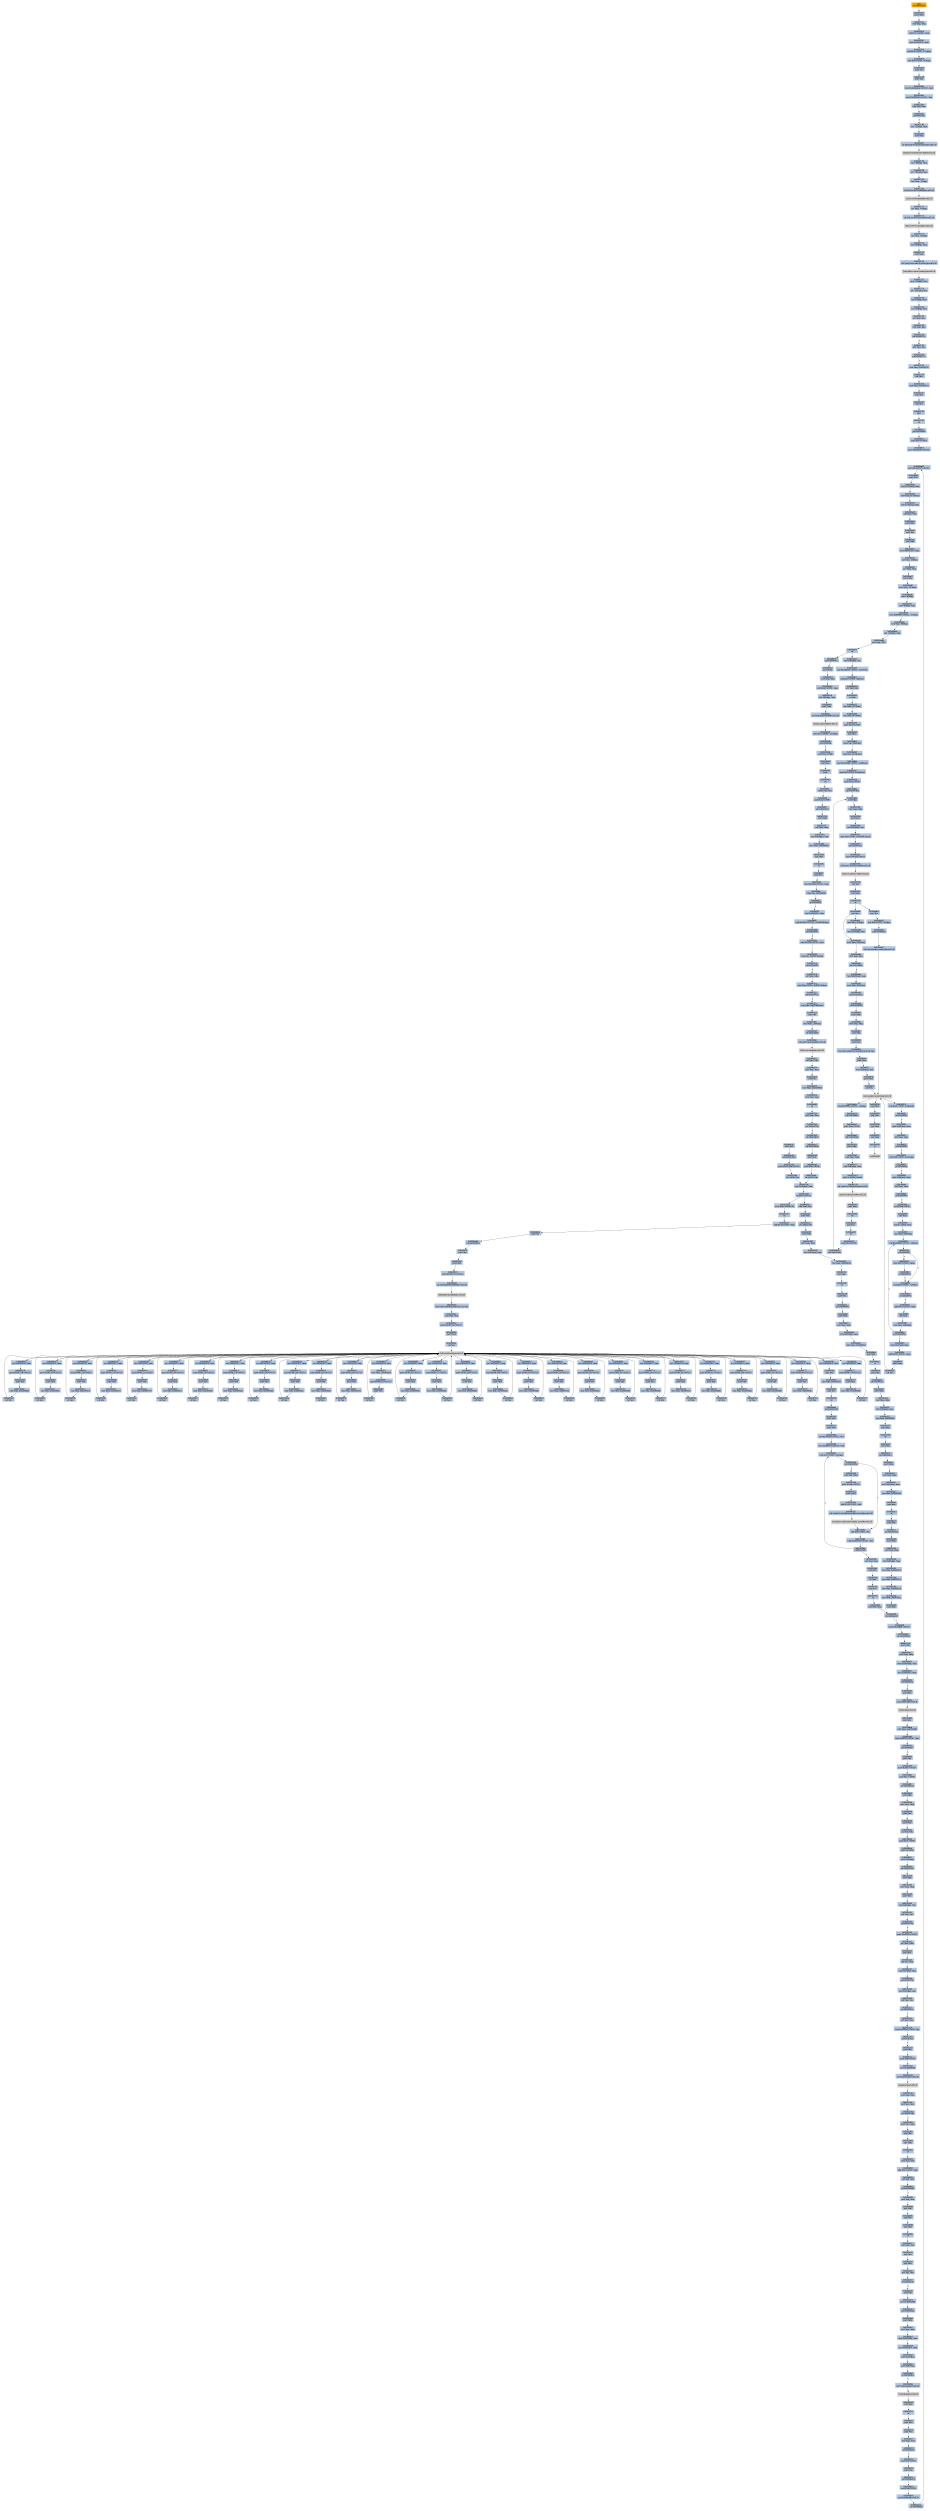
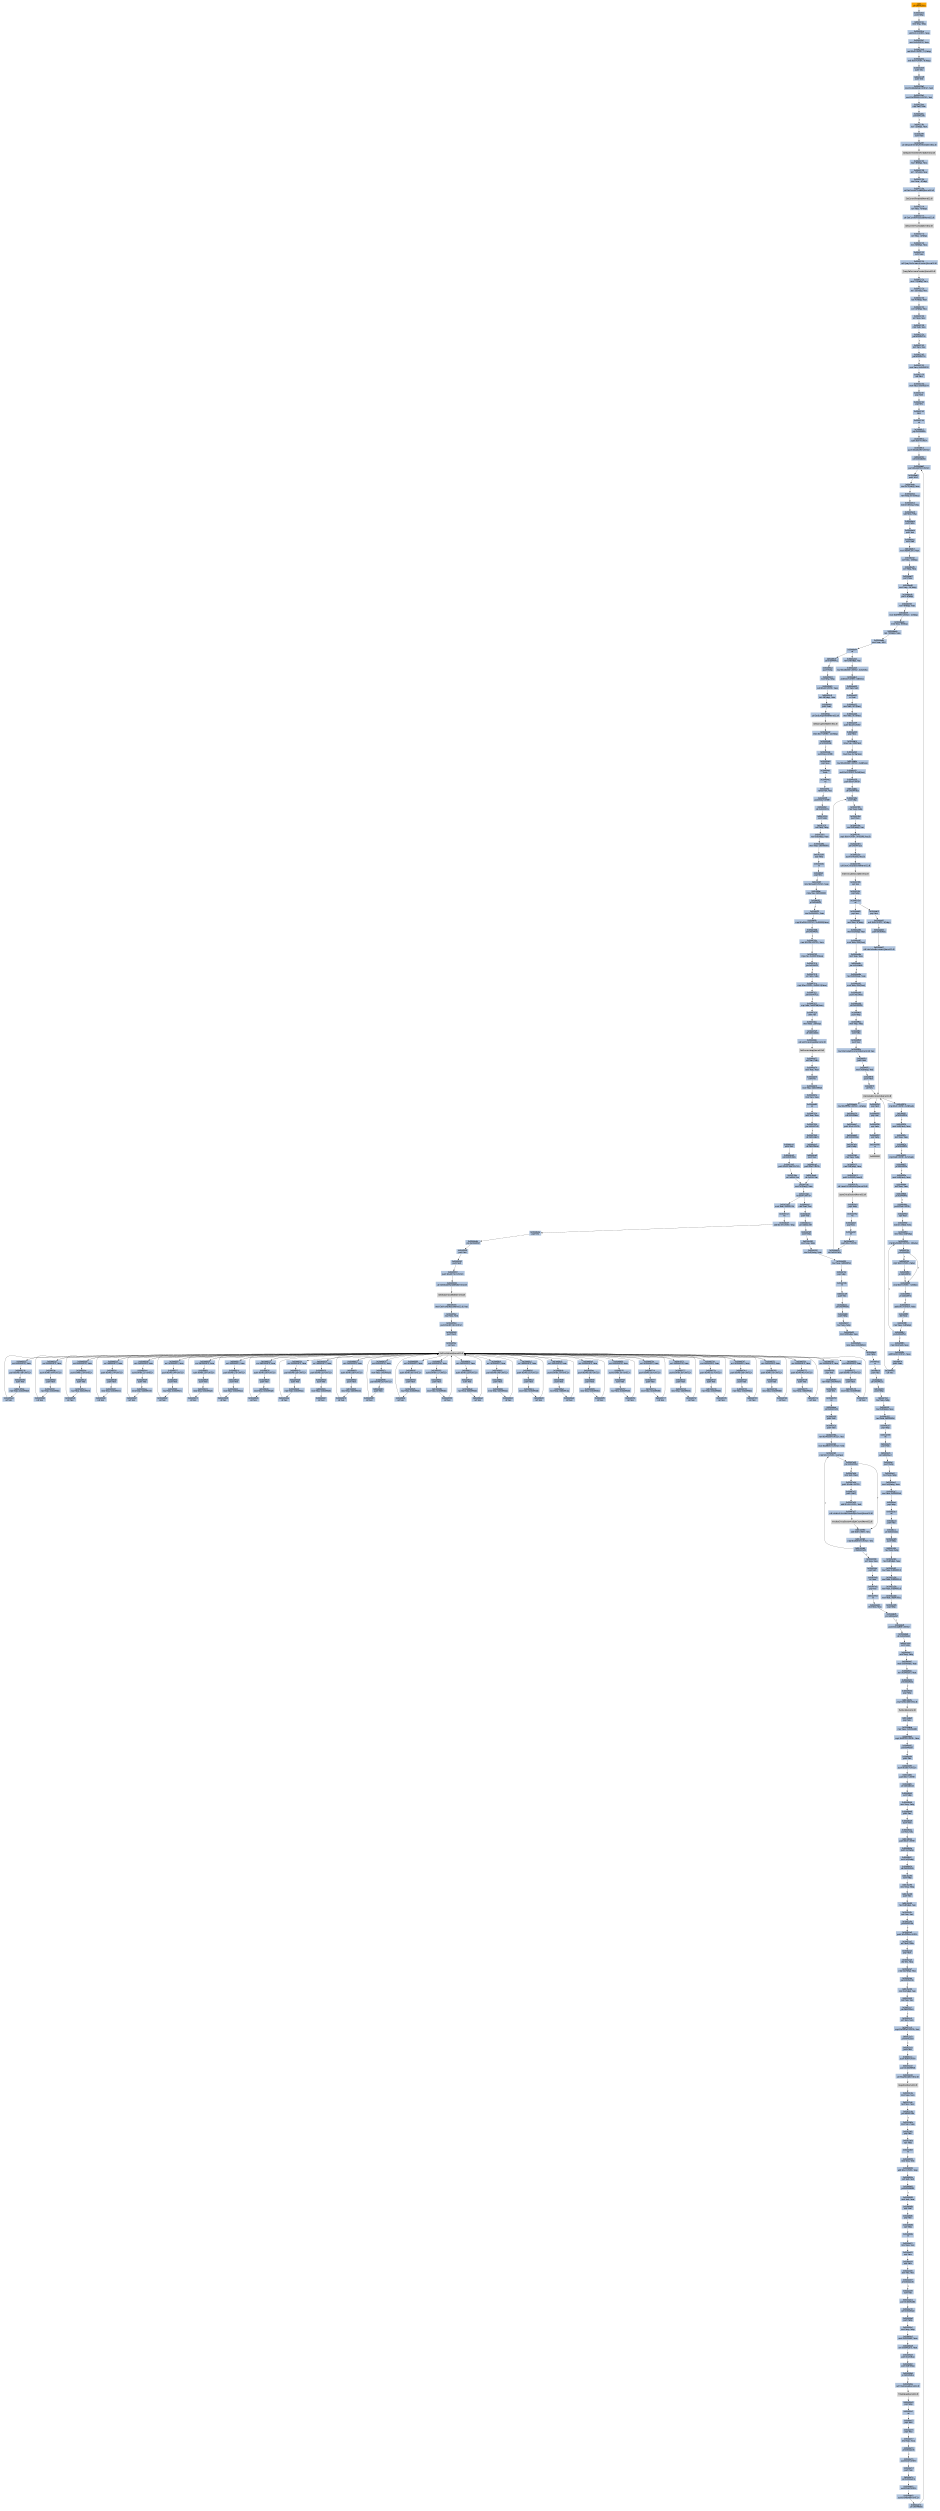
node "0x00446fd2 call 0x0044beb0": added
edge "0x0044ab80 popl %ecx" -> "0x0044ab87 movl %eax, 0x6c(%esi)": now "0x0044ab84 movl 0xc(%ebp), %eax" -> "0x0044ab87 movl %eax, 0x6c(%esi)"
